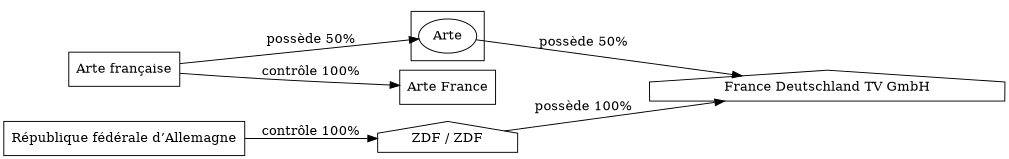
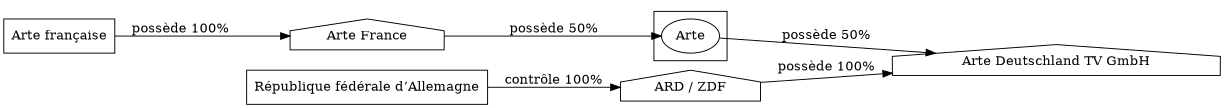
edge "Arte française" -> "Arte": now "Arte France" -> "Arte"
edge "Arte française" -> "Arte France": label "contrôle 100%" -> "possède 100%"
node "Arte France": shape box -> house
node "France Deutschland TV GmbH": label "France Deutschland TV GmbH" -> "Arte Deutschland TV GmbH"
node "ZDF / ZDF": label "ZDF / ZDF" -> "ARD / ZDF"
